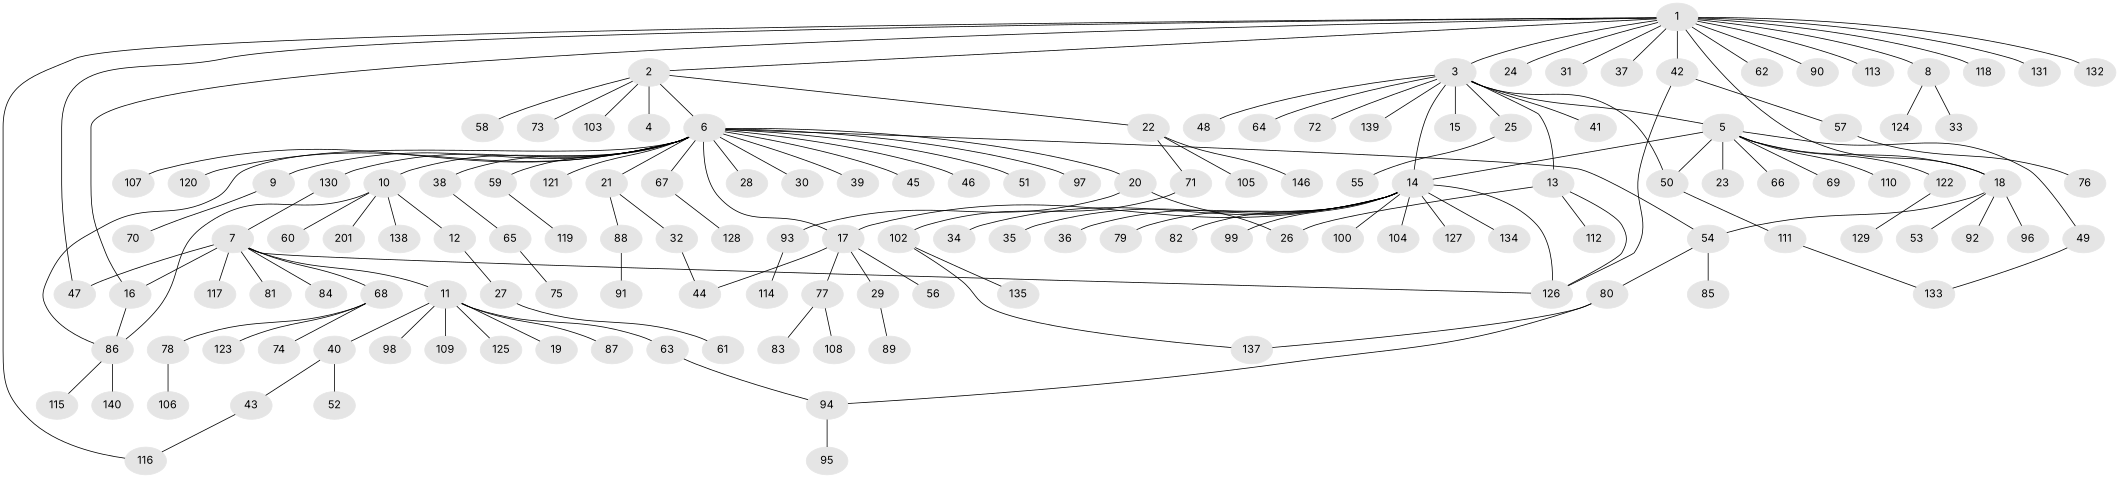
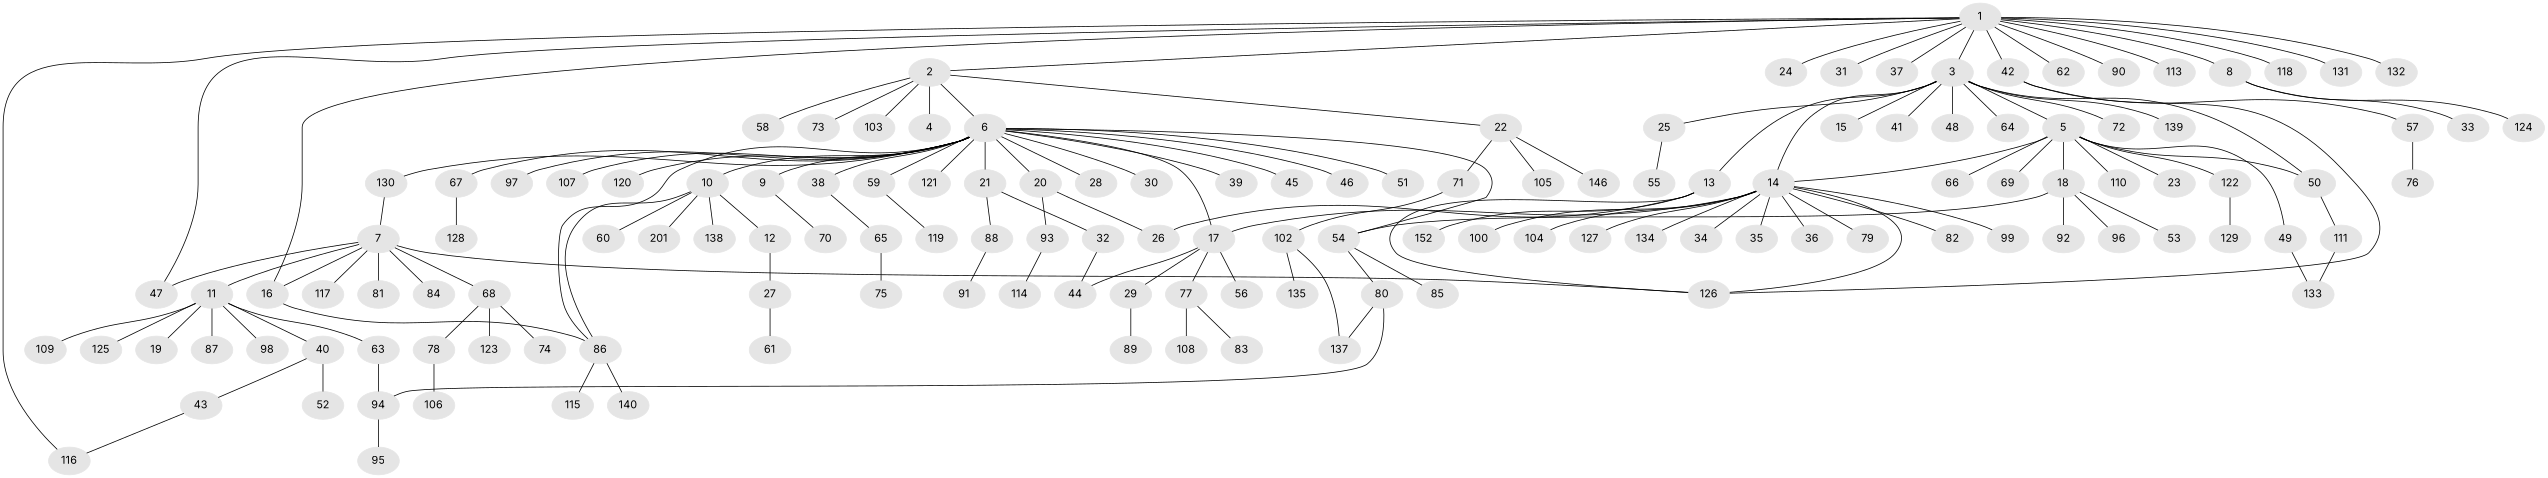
edge "1" -- "18": removed
node "112": label "112" -> "152"
